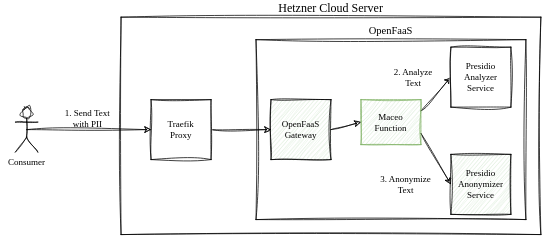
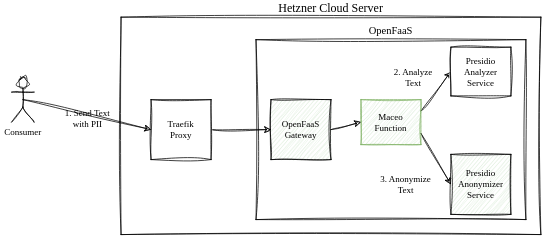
node "Presidio Analyzer Service": size 60x60 -> 60x49
node "Consumer": moved (27, 129) -> (23, 99)
